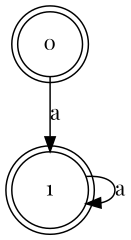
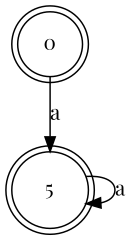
node "1": label "1" -> "5"
